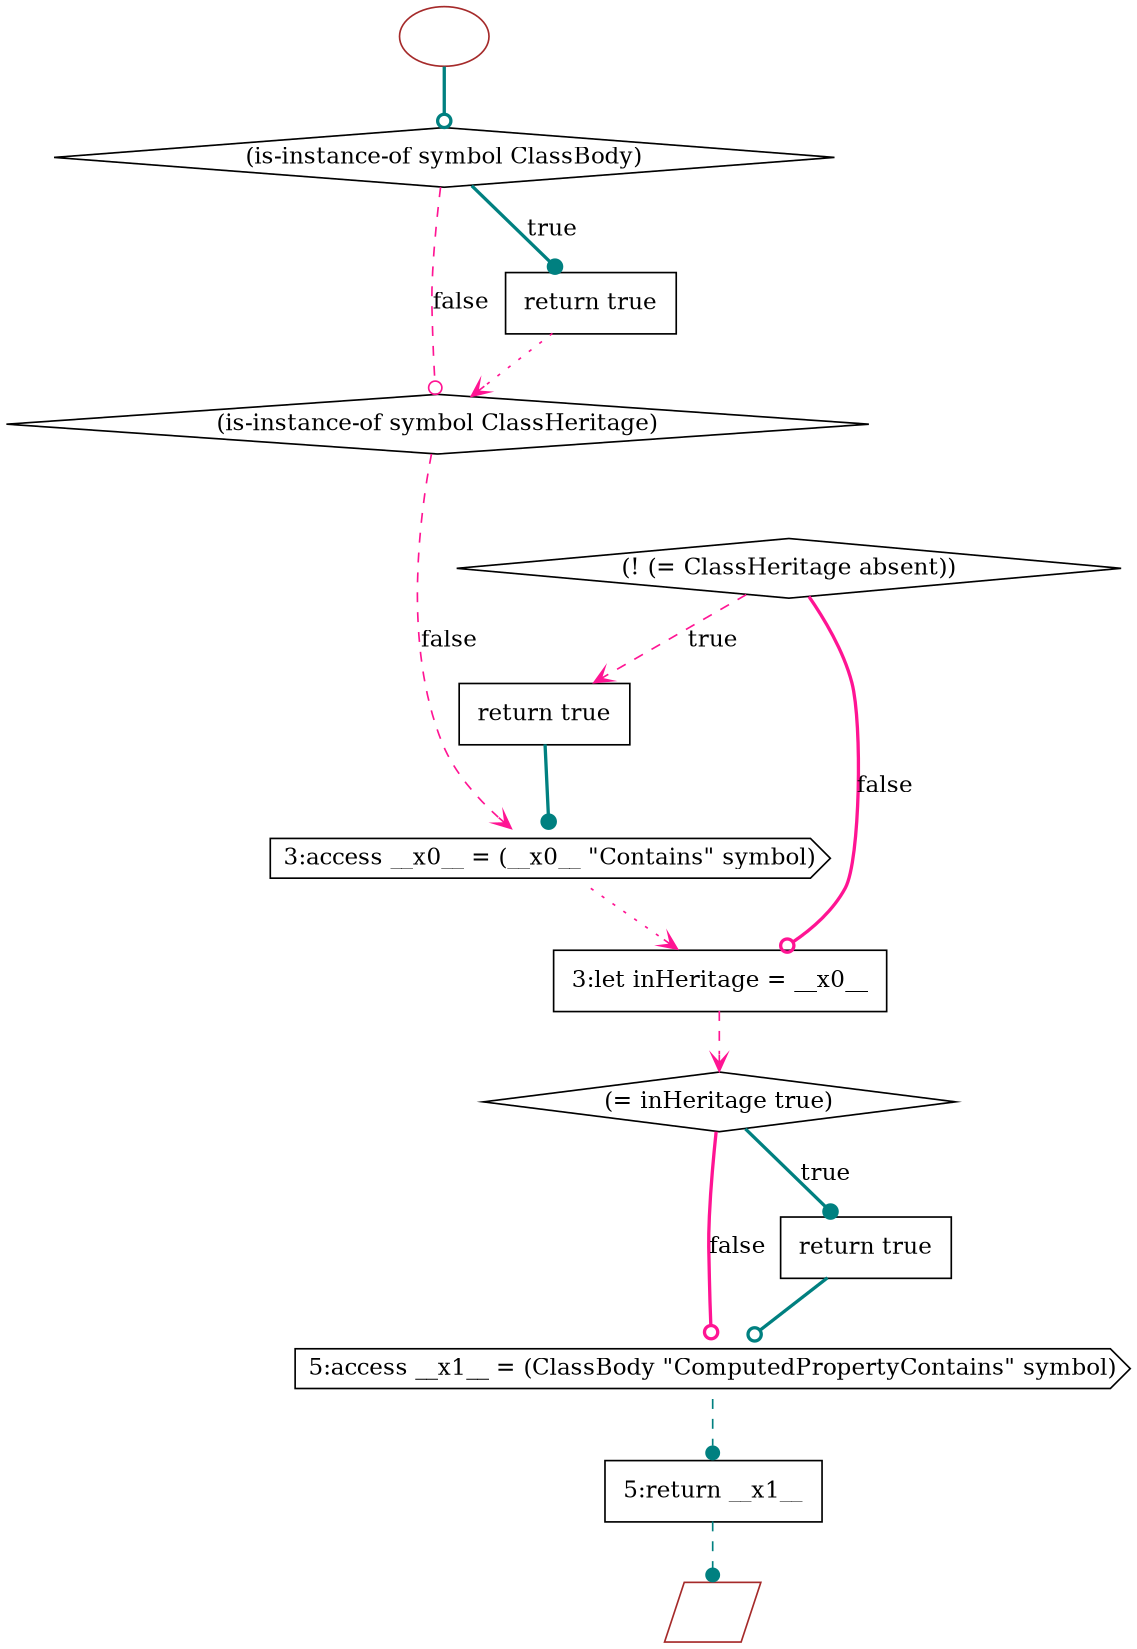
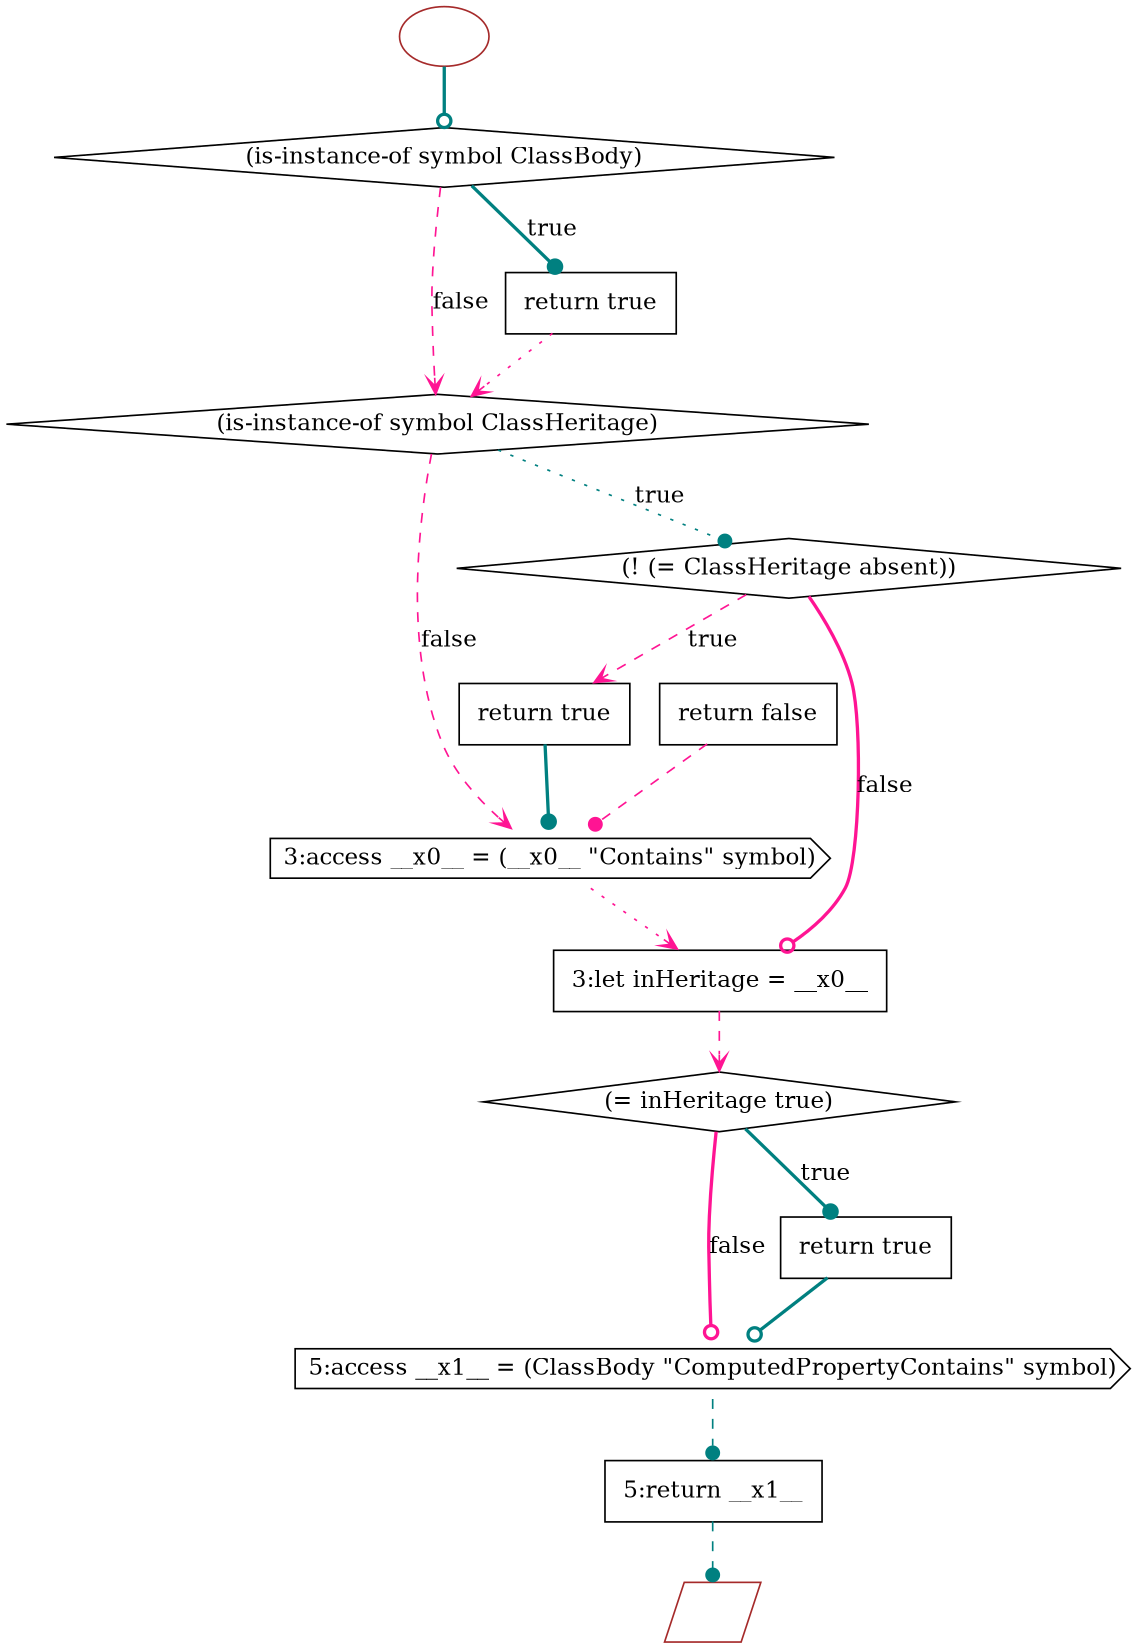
edge "(is-instance-of symbol ClassBody)" -> "(is-instance-of symbol ClassHeritage)": arrowhead odot -> vee
edge "(is-instance-of symbol ClassHeritage)" -> "(! (= ClassHeritage absent))": added, label "true"
node "return false": added
